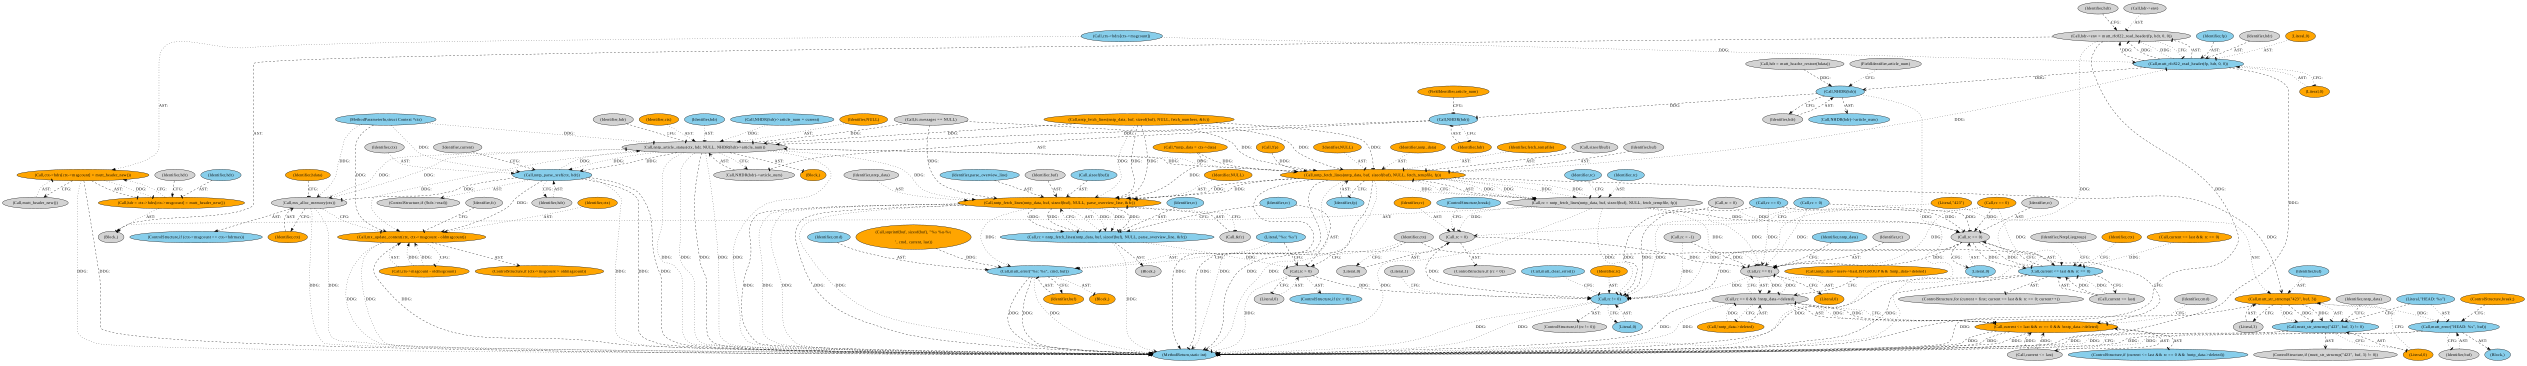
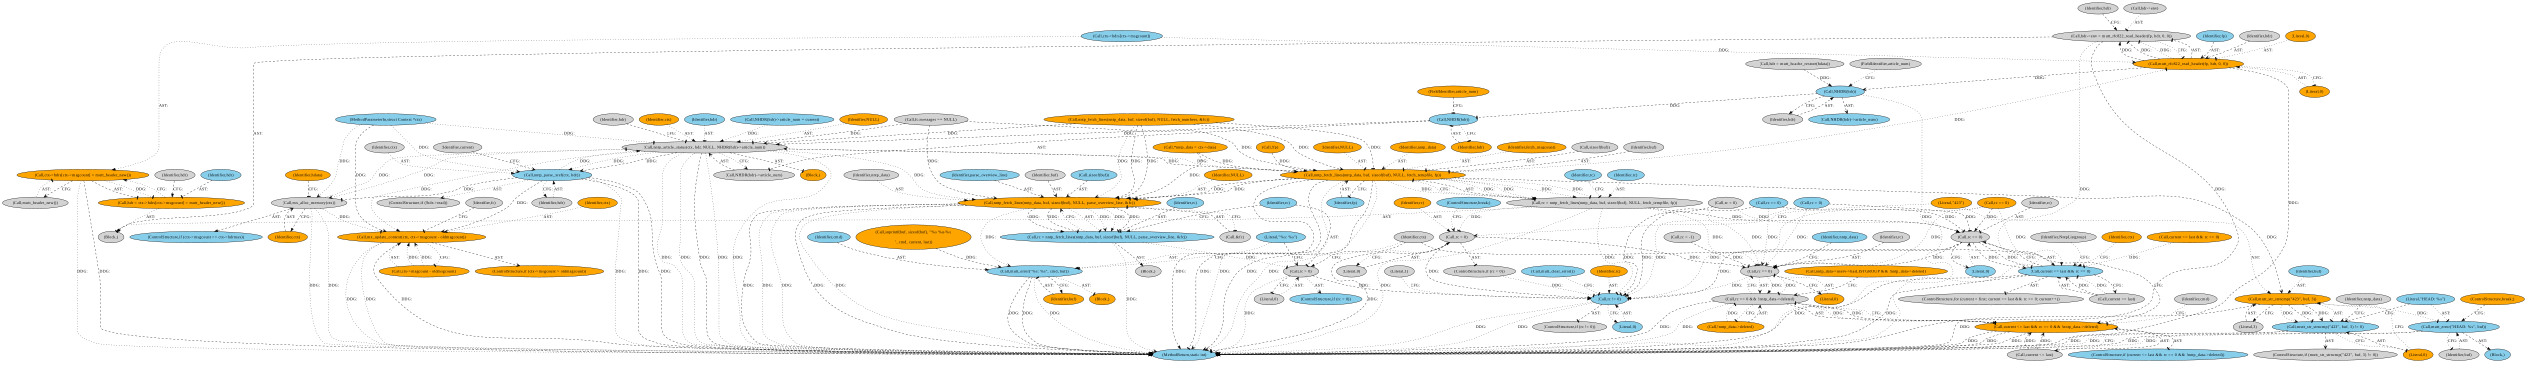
node "(Call,mutt_rfc822_read_header(fp, hdr, 0, 0))": fillcolor skyblue -> orange
node "(Identifier,fetch_tempfile)": label "(Identifier,fetch_tempfile)" -> "(Identifier,fetch_msgcount)"
edge "(Call,mx_alloc_memory(ctx))" -> "(Call,mx_update_context(ctx, ctx->msgcount - oldmsgcount))": label "CFG: " -> "DDG: "
edge "(Call,rc = -1)" -> "(Call,rc != 0)": now "(ControlStructure,if (rc < 0))" -> "(Call,rc != 0)"
edge "(Call,rc < 0)" -> "(MethodReturn,static int)": added, label "DDG:"
